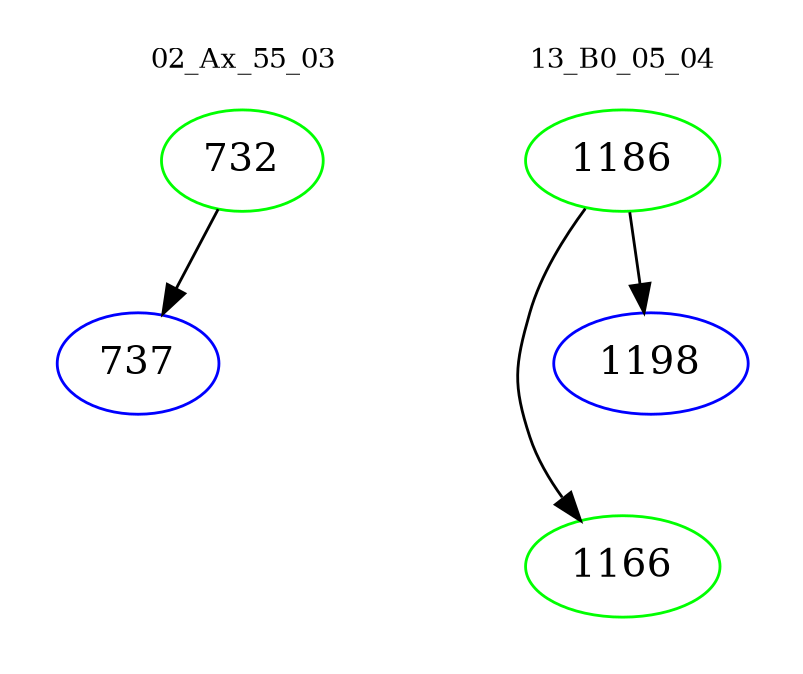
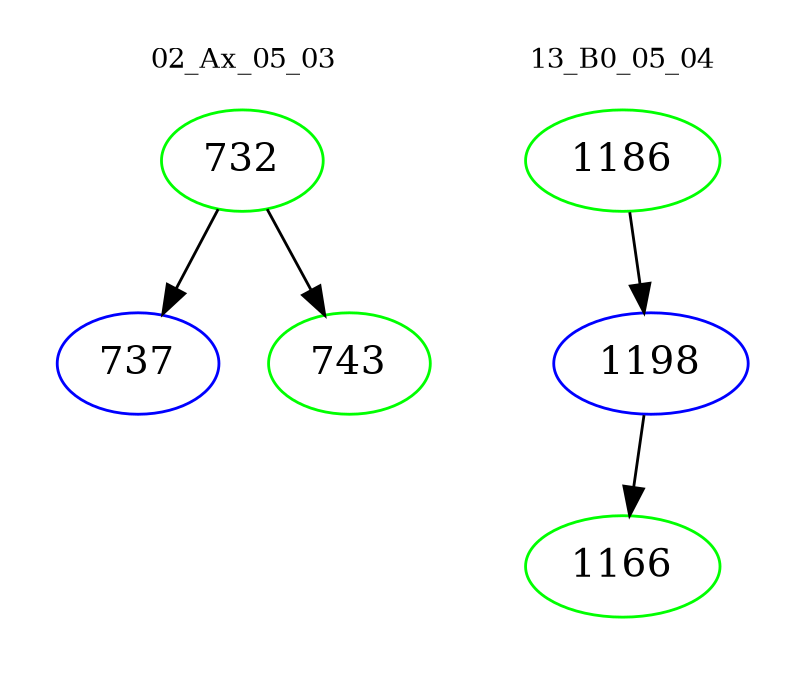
cluster "02_Ax_55_03": label "02_Ax_55_03" -> "02_Ax_05_03"
edge "1186" -> "1166": now "1198" -> "1166"
node "743": added
